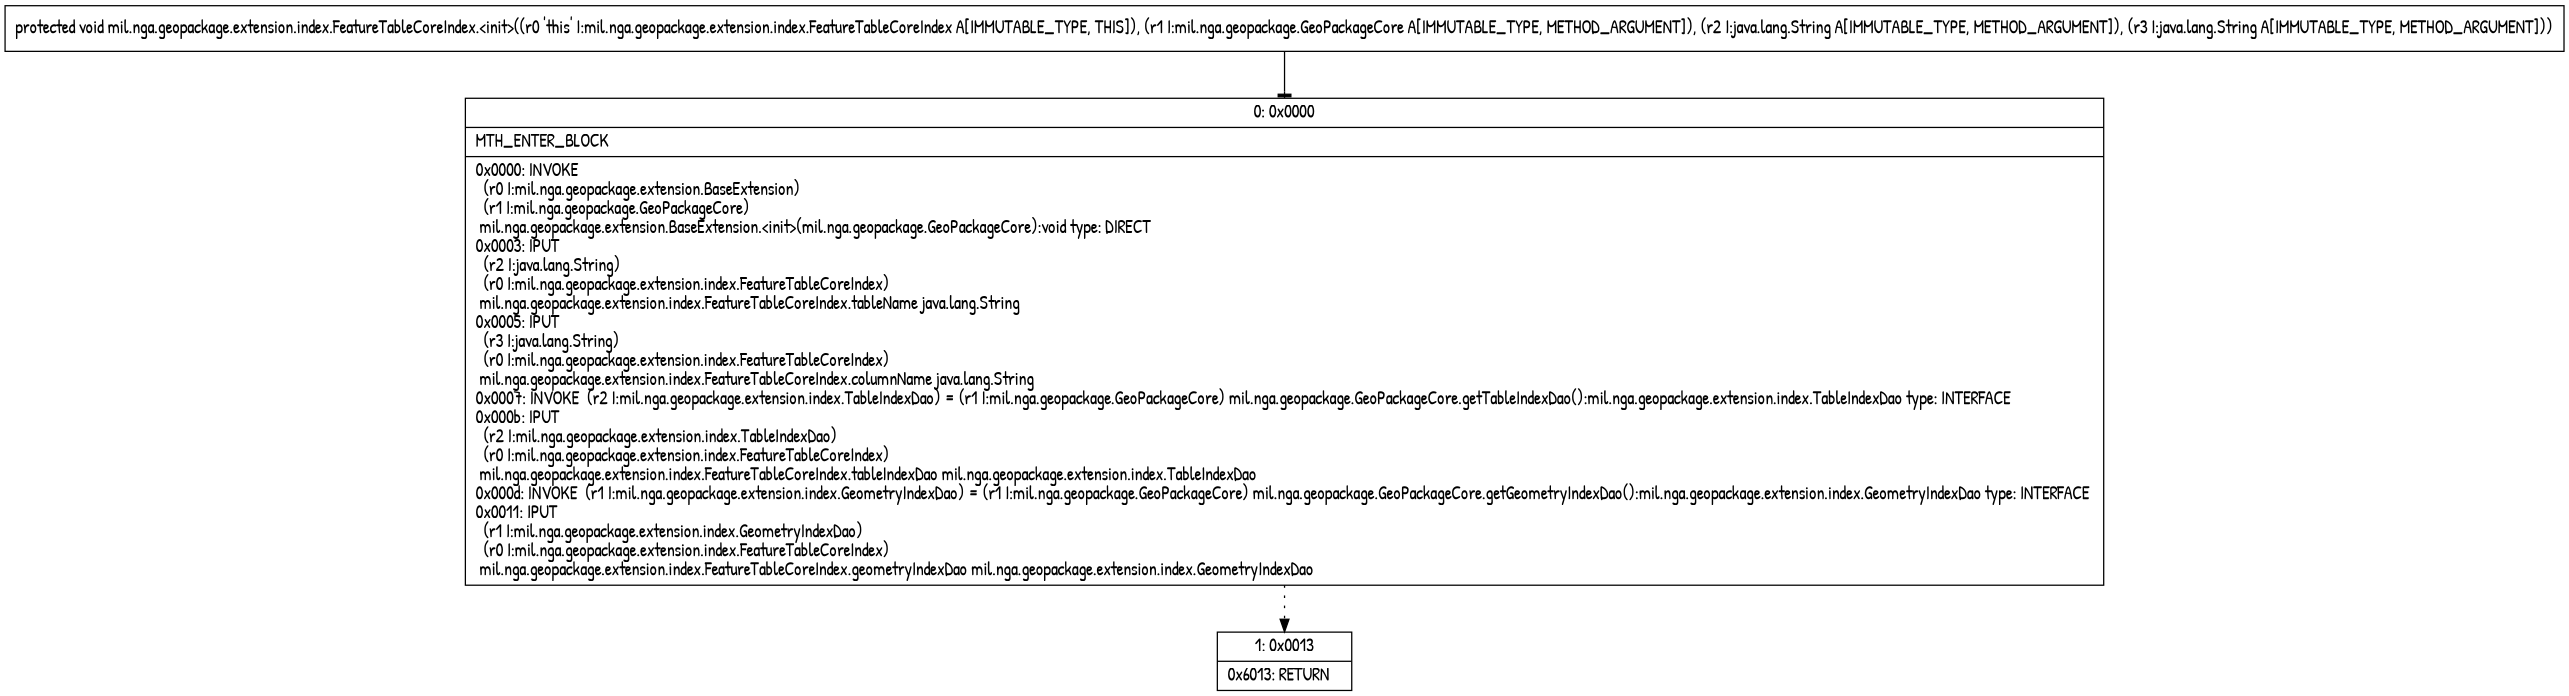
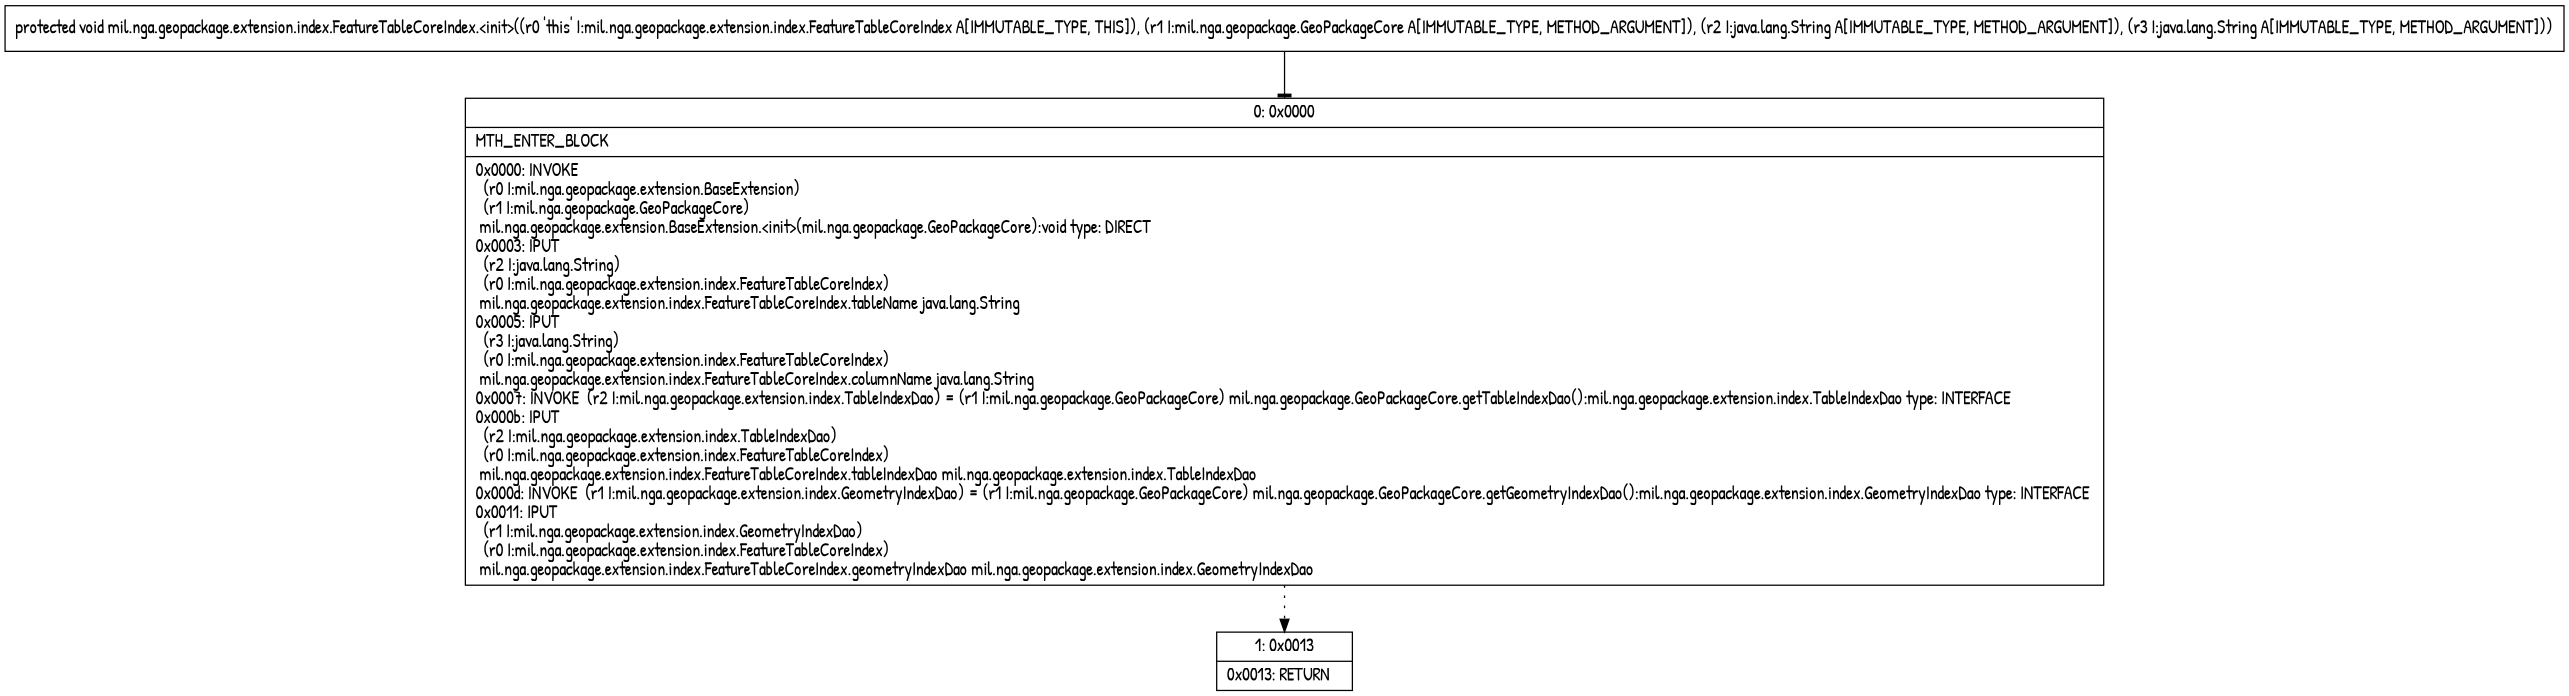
node "1: 0x0013": text "0x6013: RETURN" -> "0x0013: RETURN"
